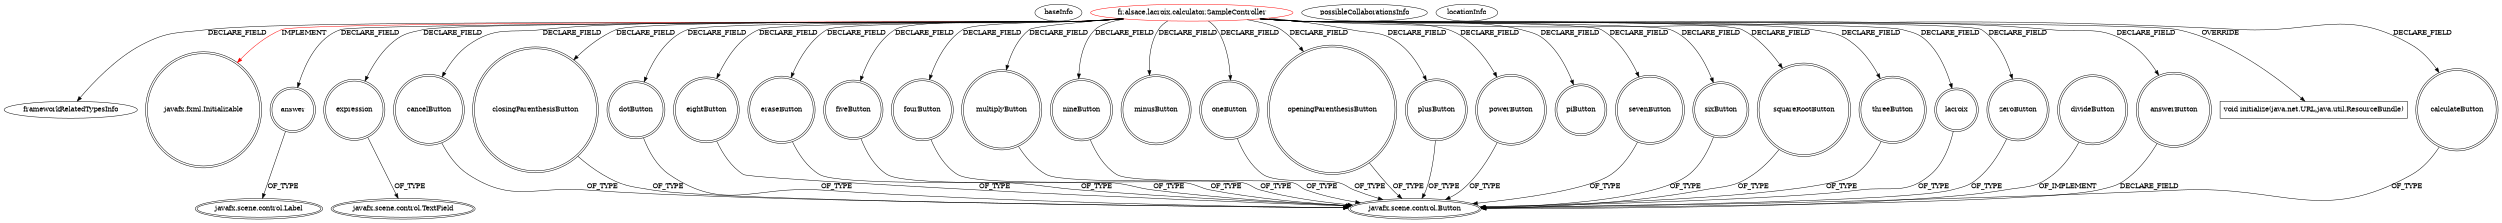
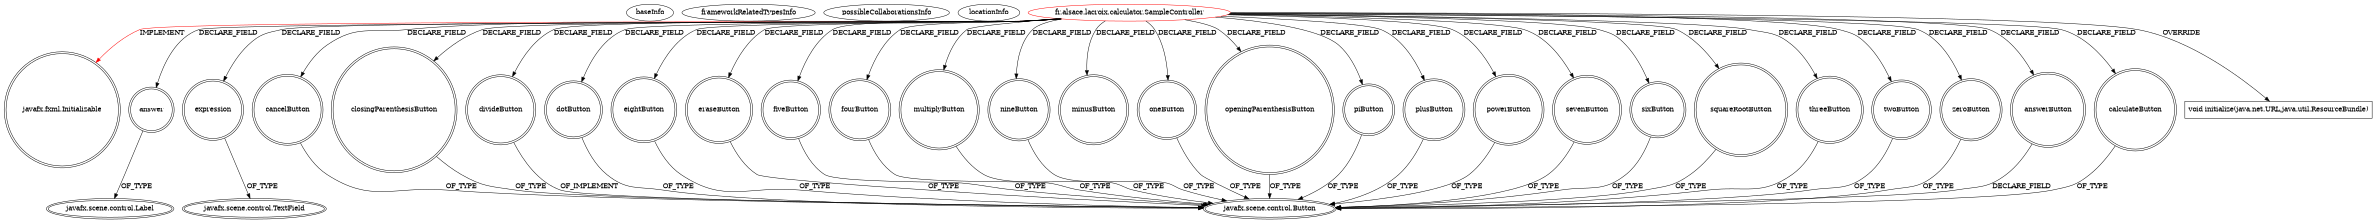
edge "fr.alsace.lacroix.calculator.SampleController" -> "frameworkRelatedTypesInfo": now "fr.alsace.lacroix.calculator.SampleController" -> "divideButton"
node "lacroix": label "lacroix" -> "twoButton"
edge "piButton" -> "javafx.scene.control.Button": added, label "OF_TYPE"
